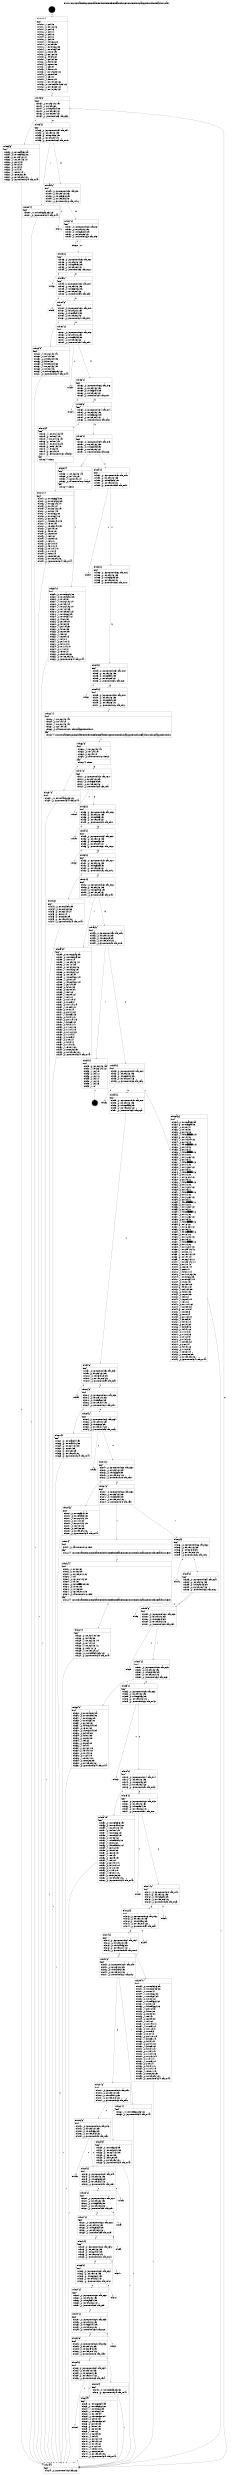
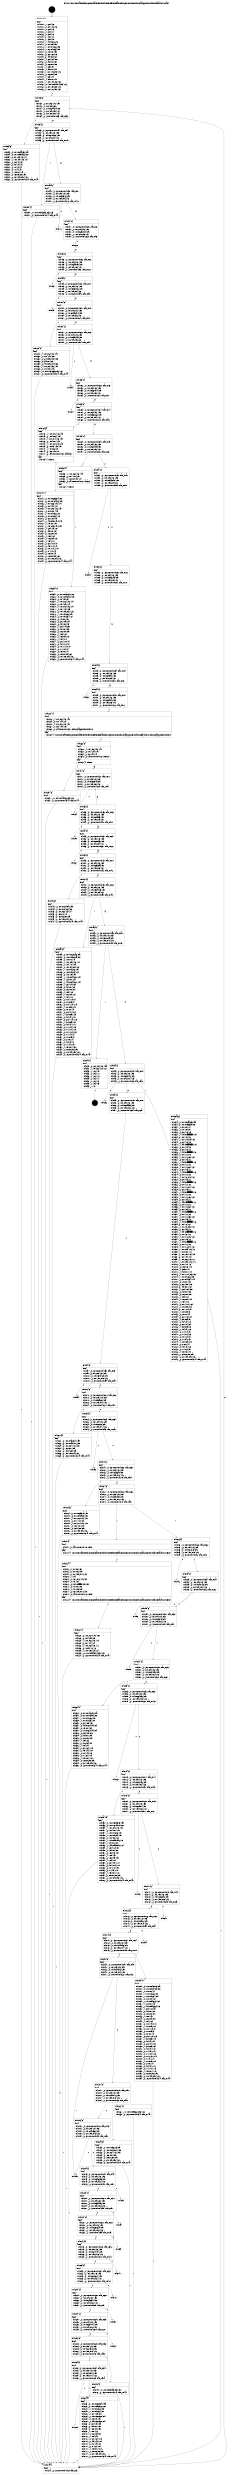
edge "0x401dc7 [28]" -> "0x401de3 [28]": now "0x40268e" -> "0x401de3 [28]"
edge "0x401f17 [28]" -> "0x401f33 [28]": reversed
edge "0x40219b [28]" -> "0x402661 [15]": now "0x40219b [28]" -> "0x402ba2"
node "0x402cfe": added
